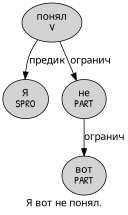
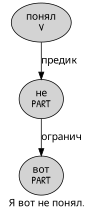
edge "понял V" -> "не PART": label "огранич" -> "предик"
node "Я SPRO": removed
